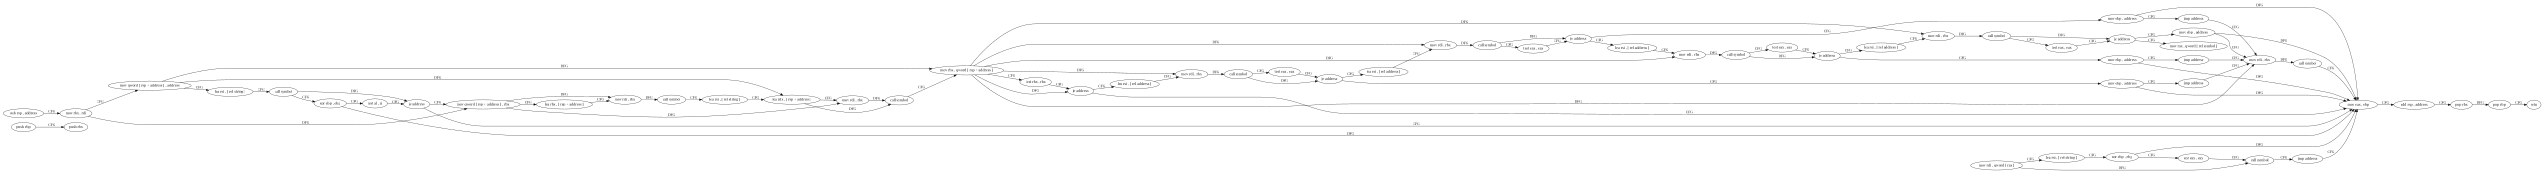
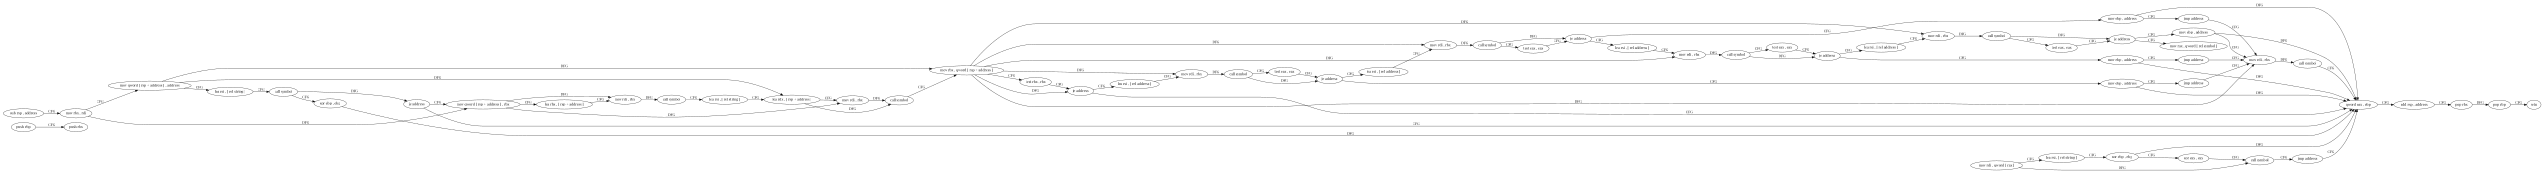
node "test al , al": removed
node "mov eax , ebp": label "mov eax , ebp" -> "qword eax , ebp"
